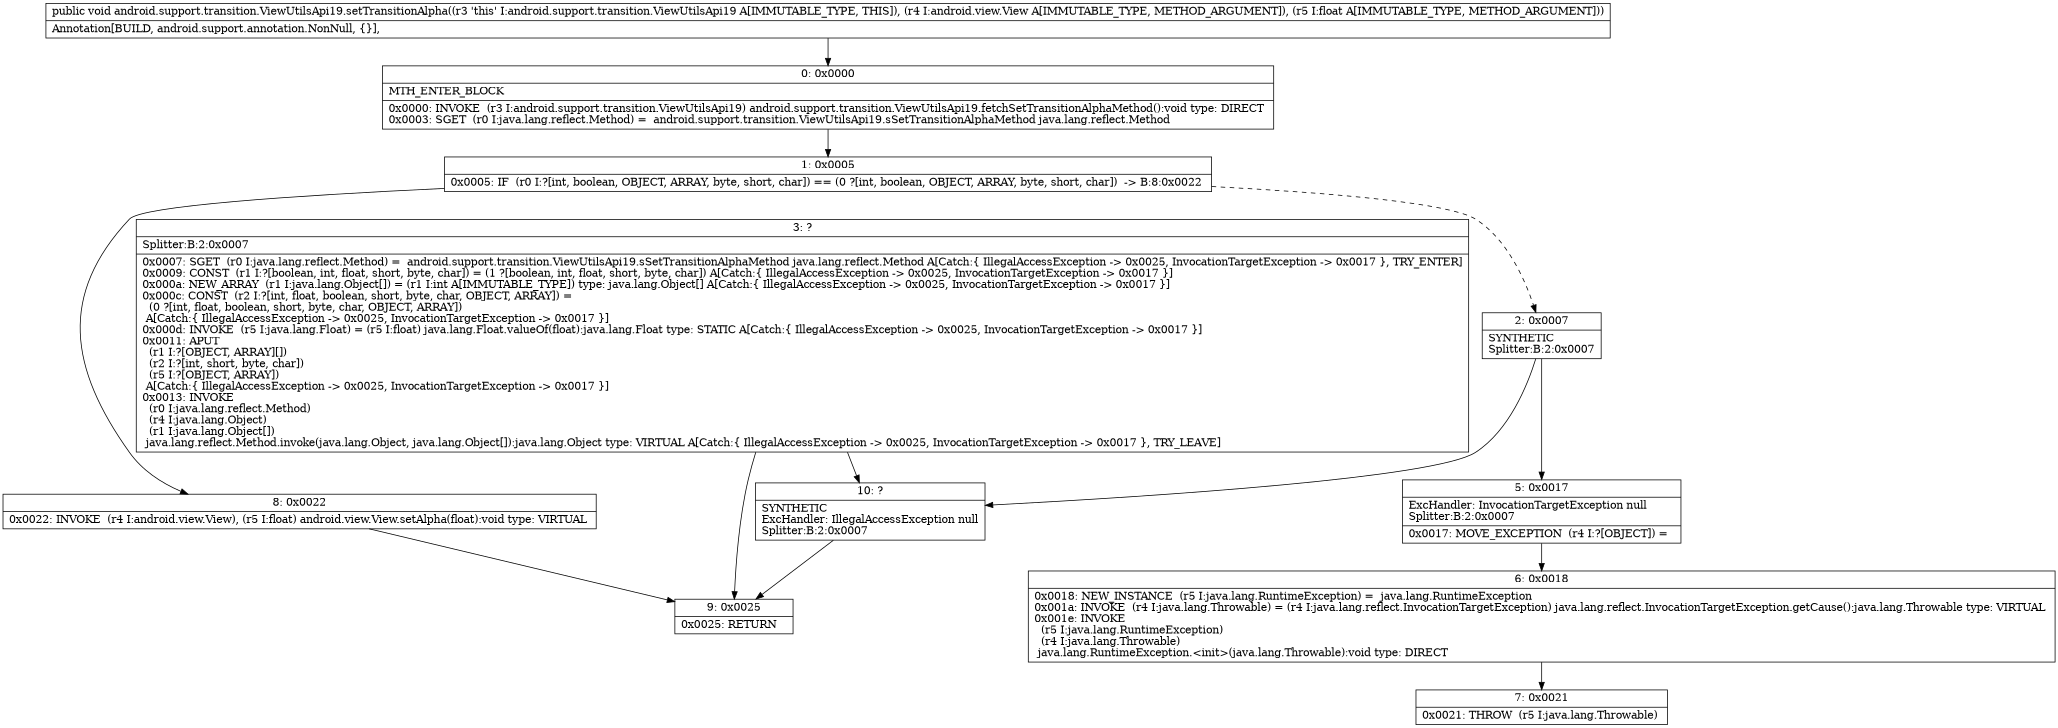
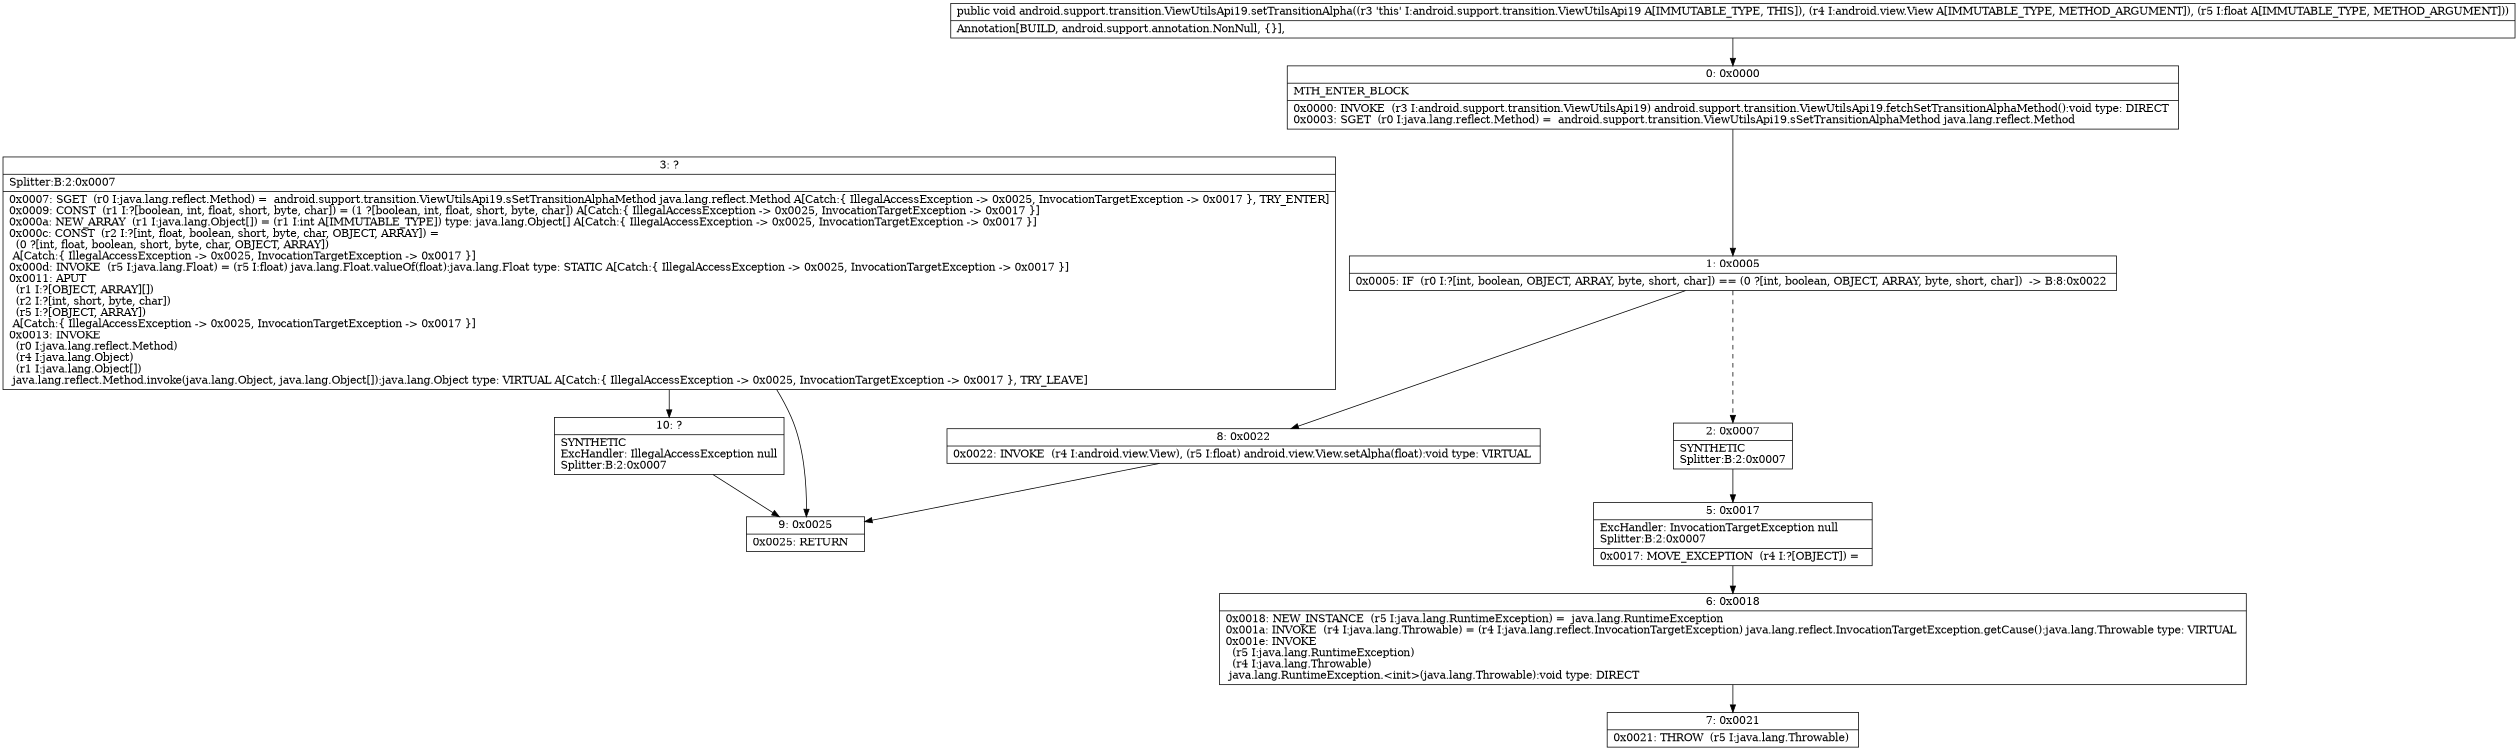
edge "2: 0x0007" -> "10: ?": removed
